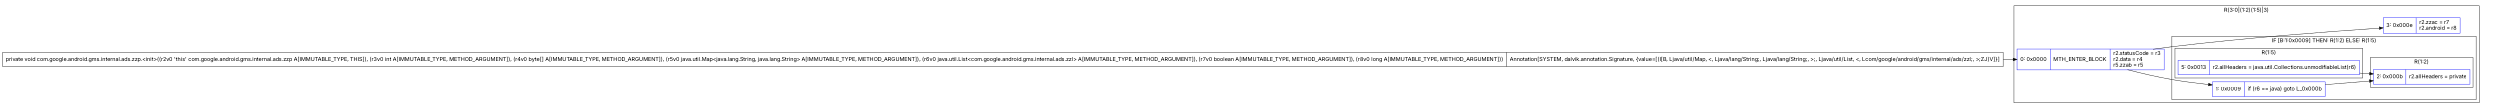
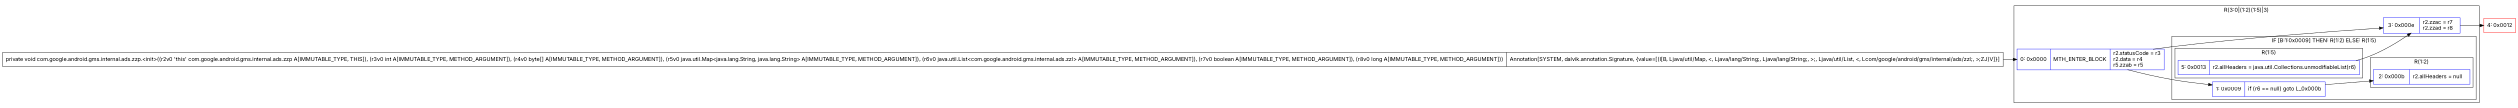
node "4: 0x0012": added
node "3: 0x000e": text "r2.android = r8" -> "r2.zzad = r8"
edge "5: 0x0013" -> "2: 0x000b": now "5: 0x0013" -> "3: 0x000e"
node "2: 0x000b": text "r2.allHeaders = private" -> "r2.allHeaders = null"
node "1: 0x0009": text "if (r6 == java) goto L_0x000b" -> "if (r6 == null) goto L_0x000b"
